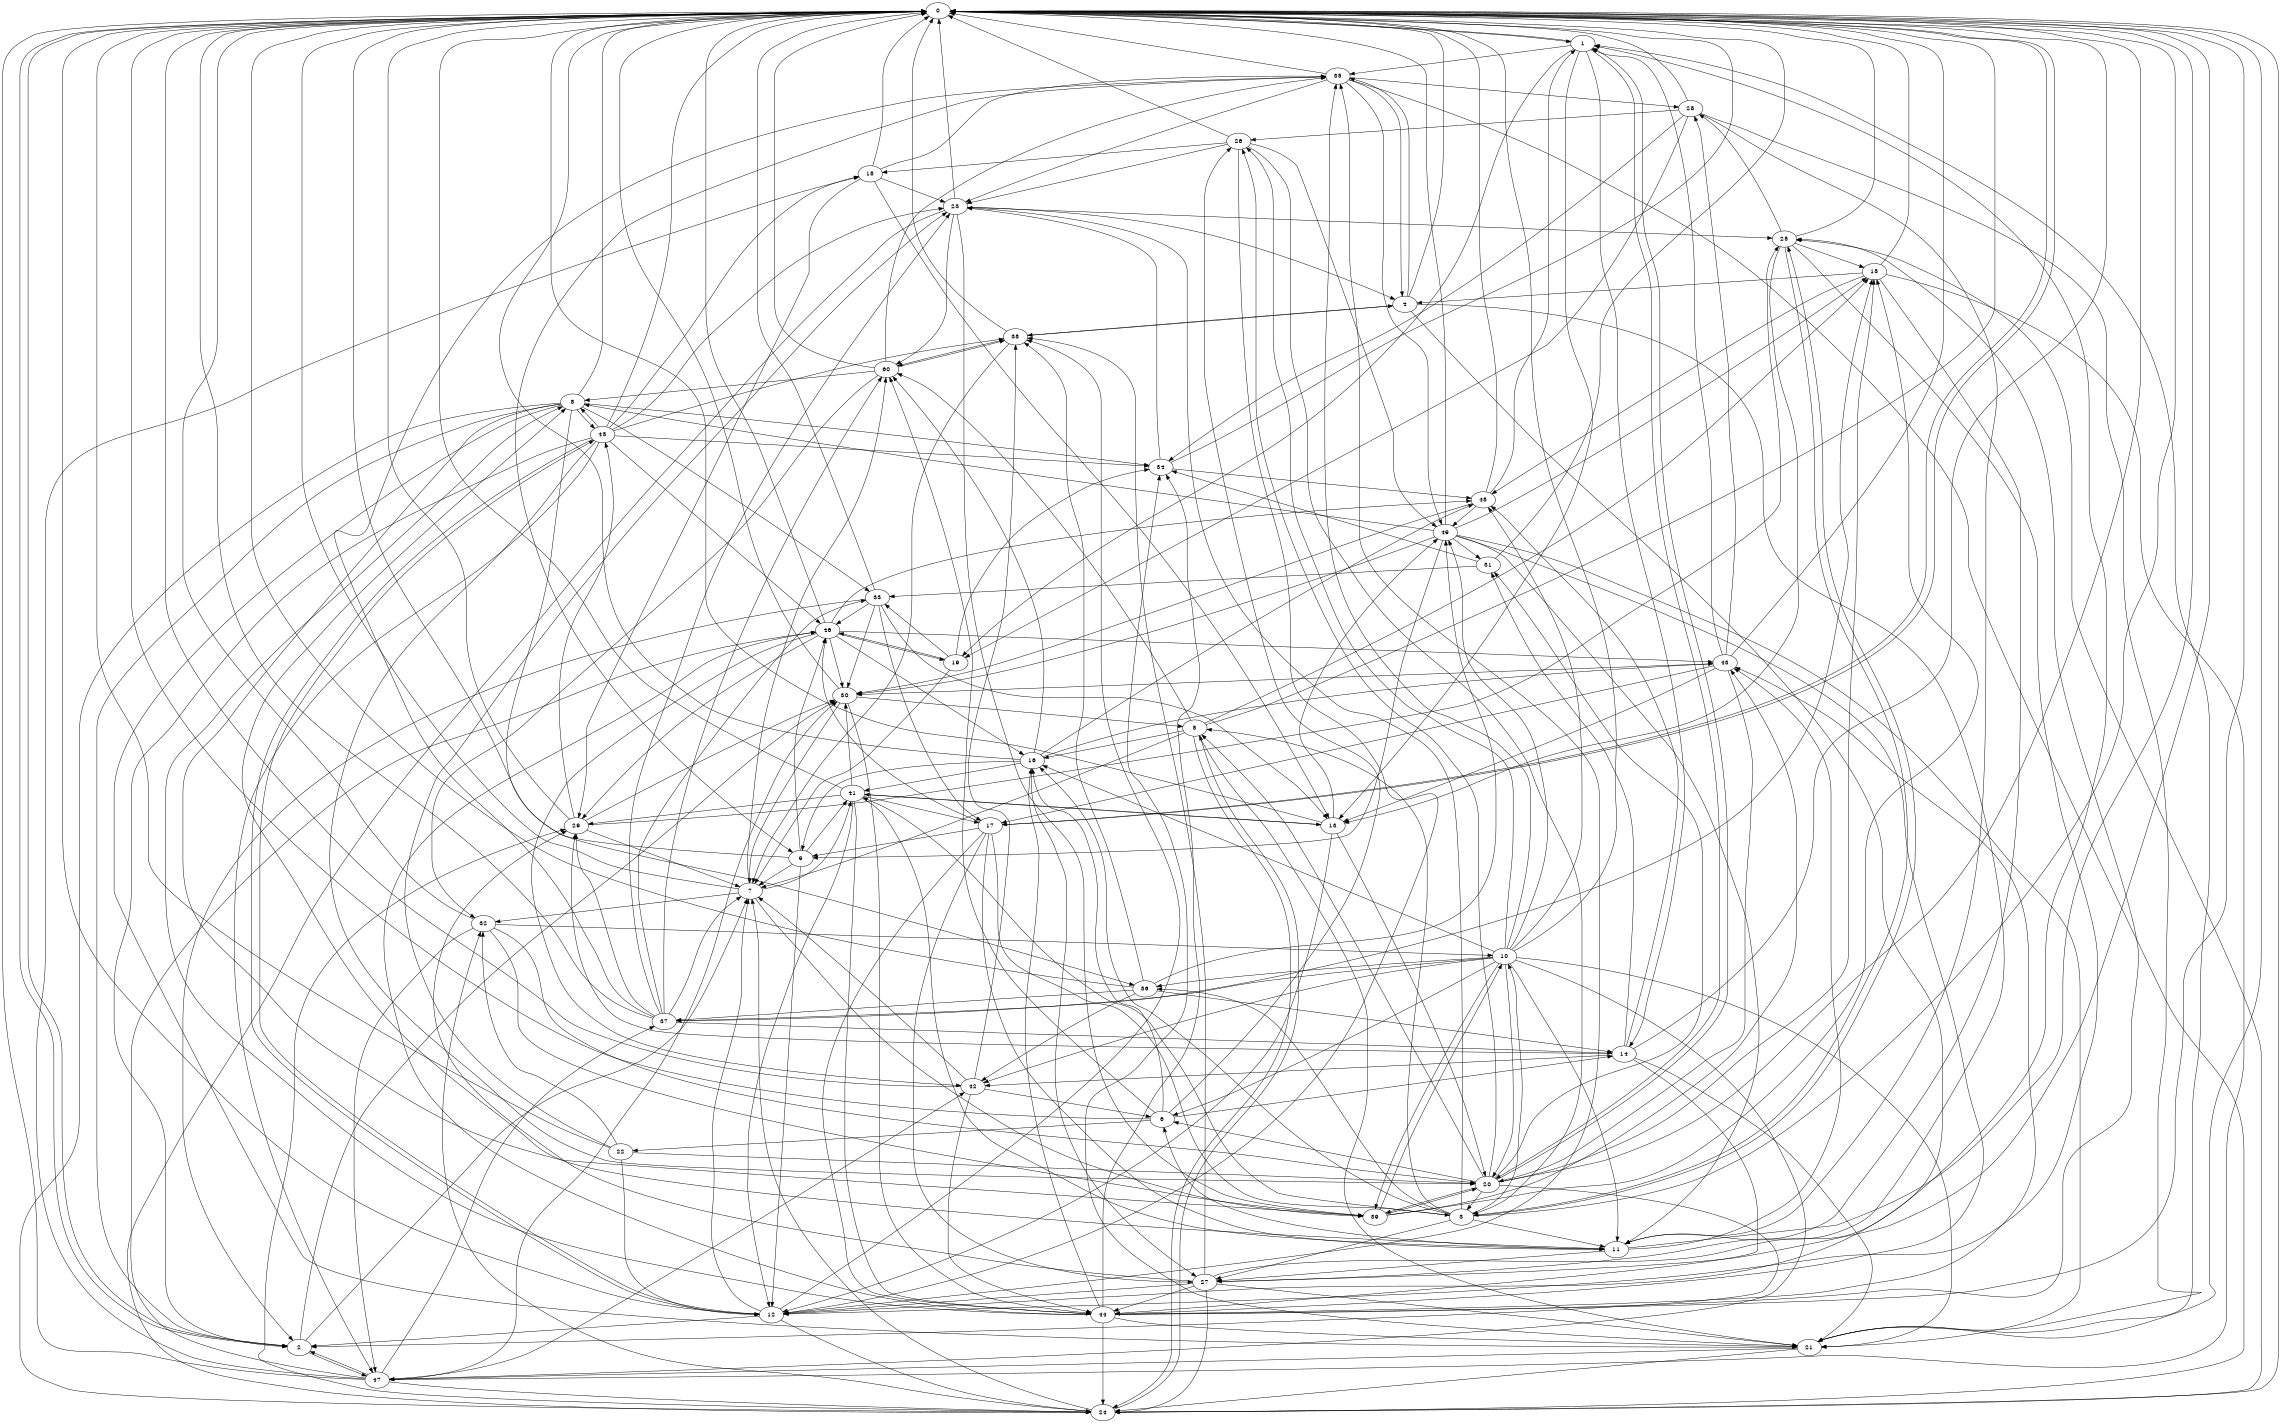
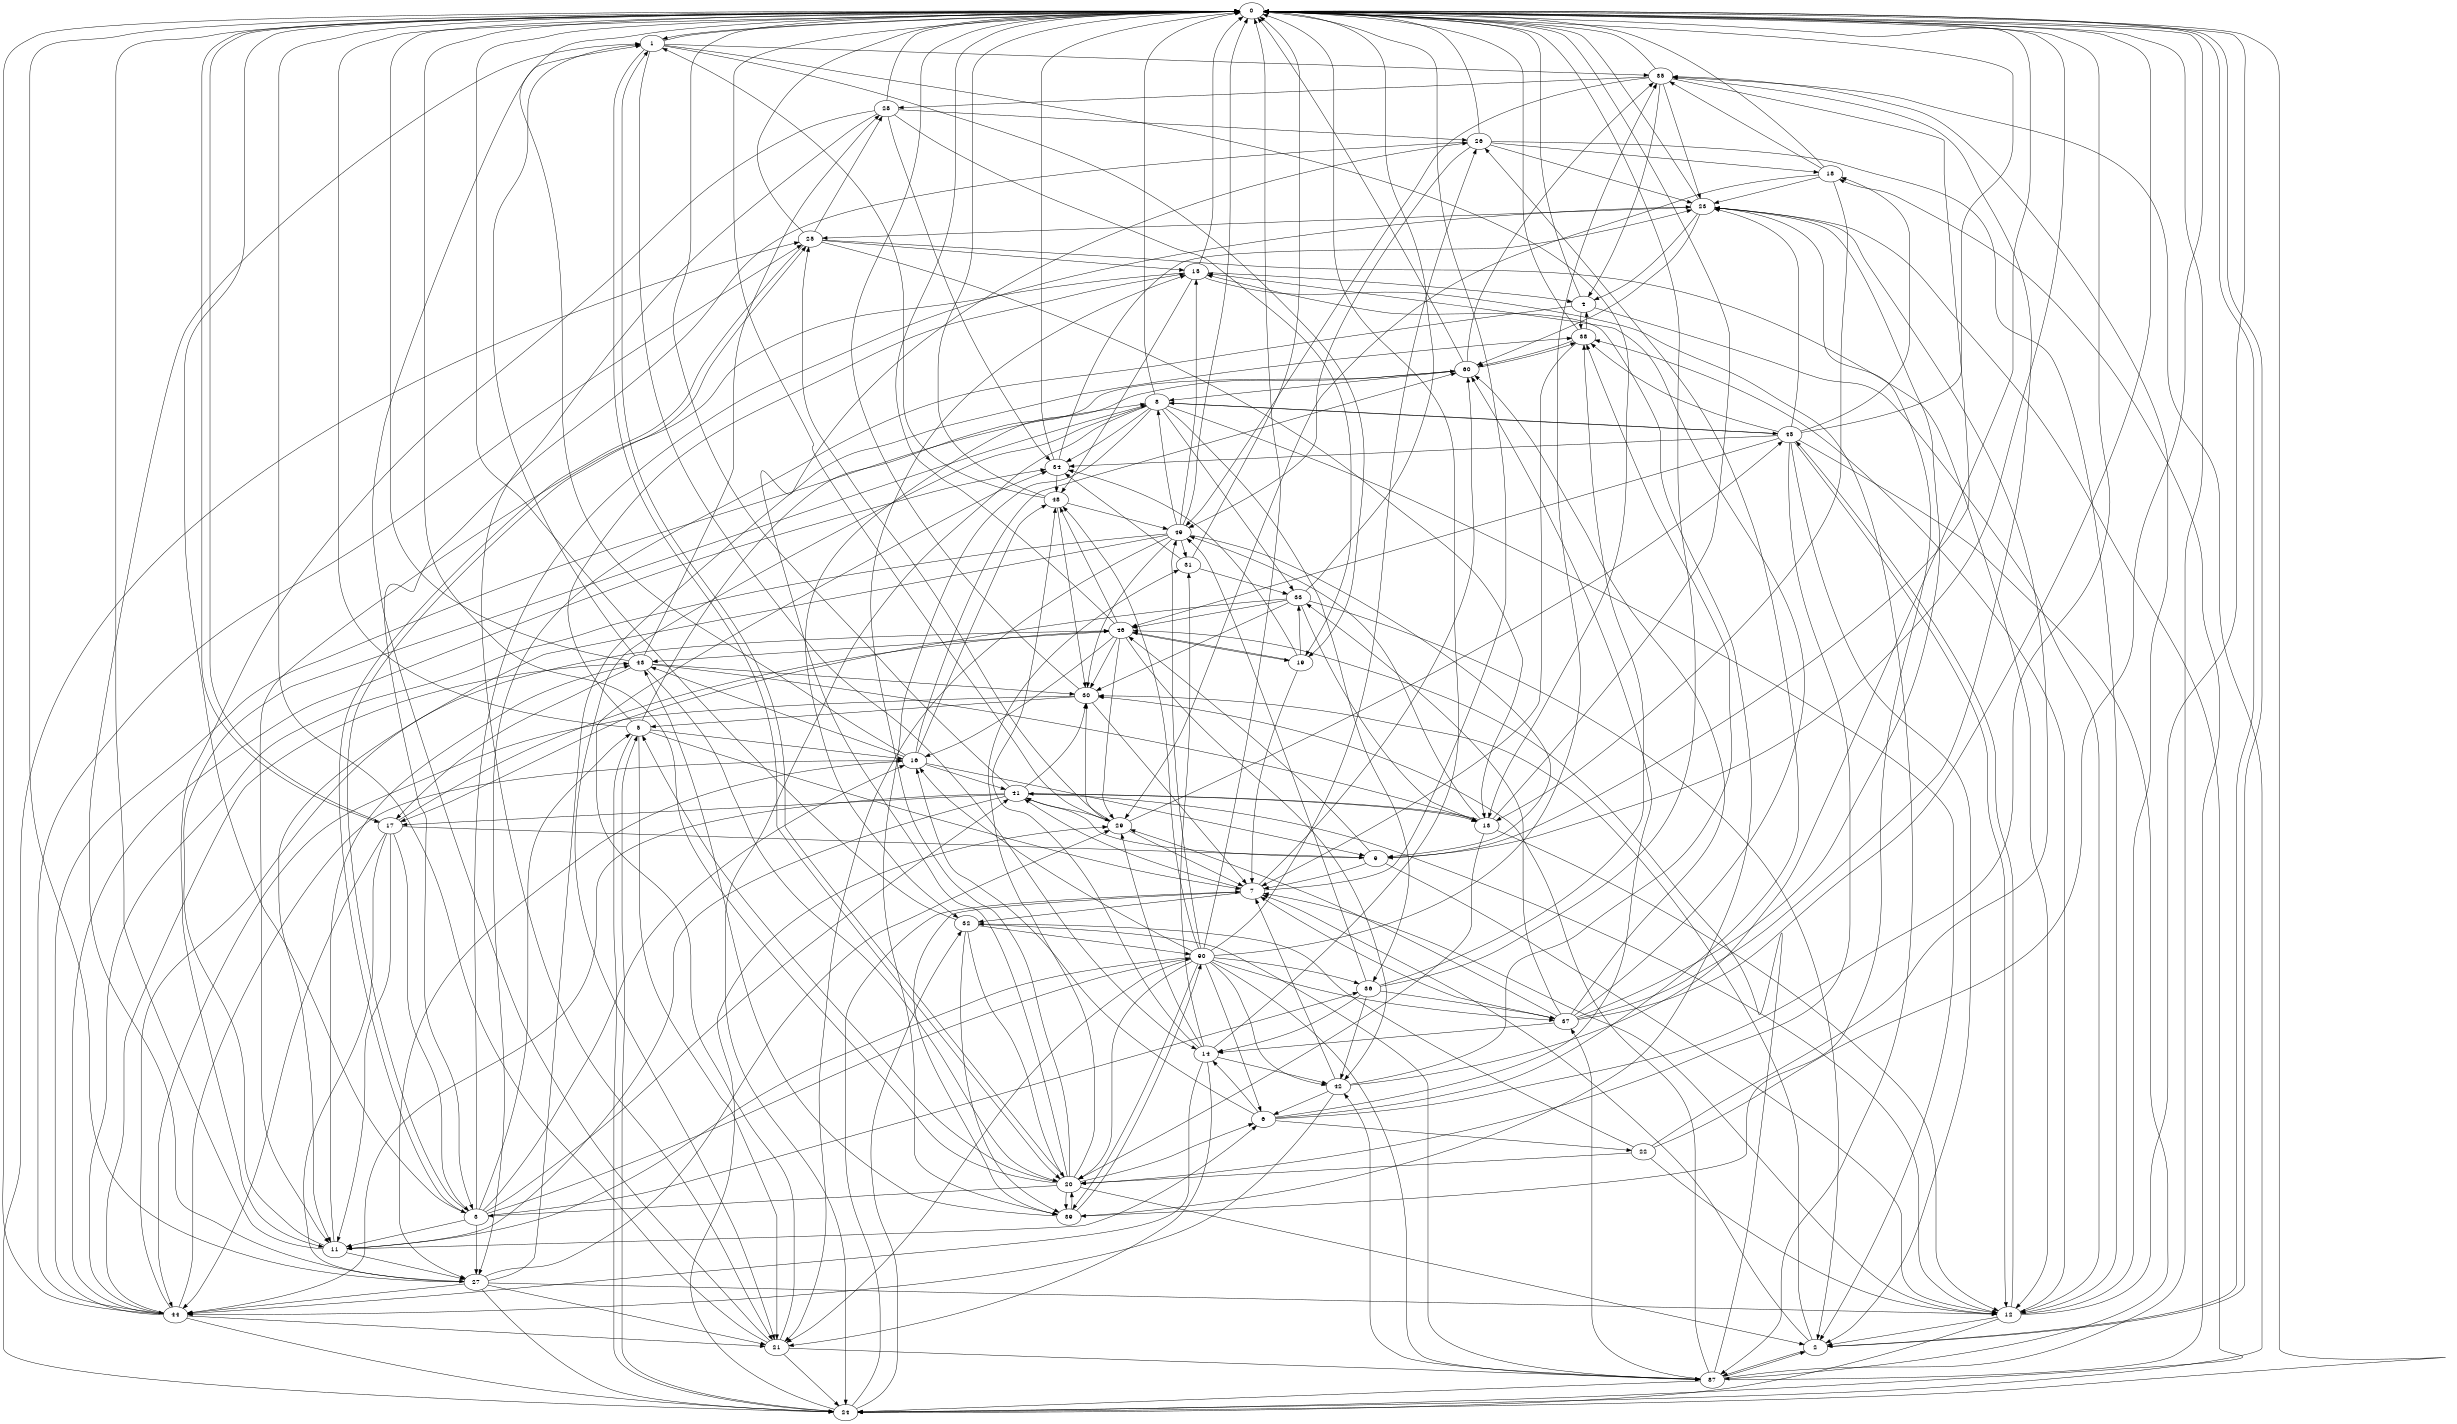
edge "4" -> "35": removed
node "10": label "10" -> "90"
node "47": label "47" -> "87"
